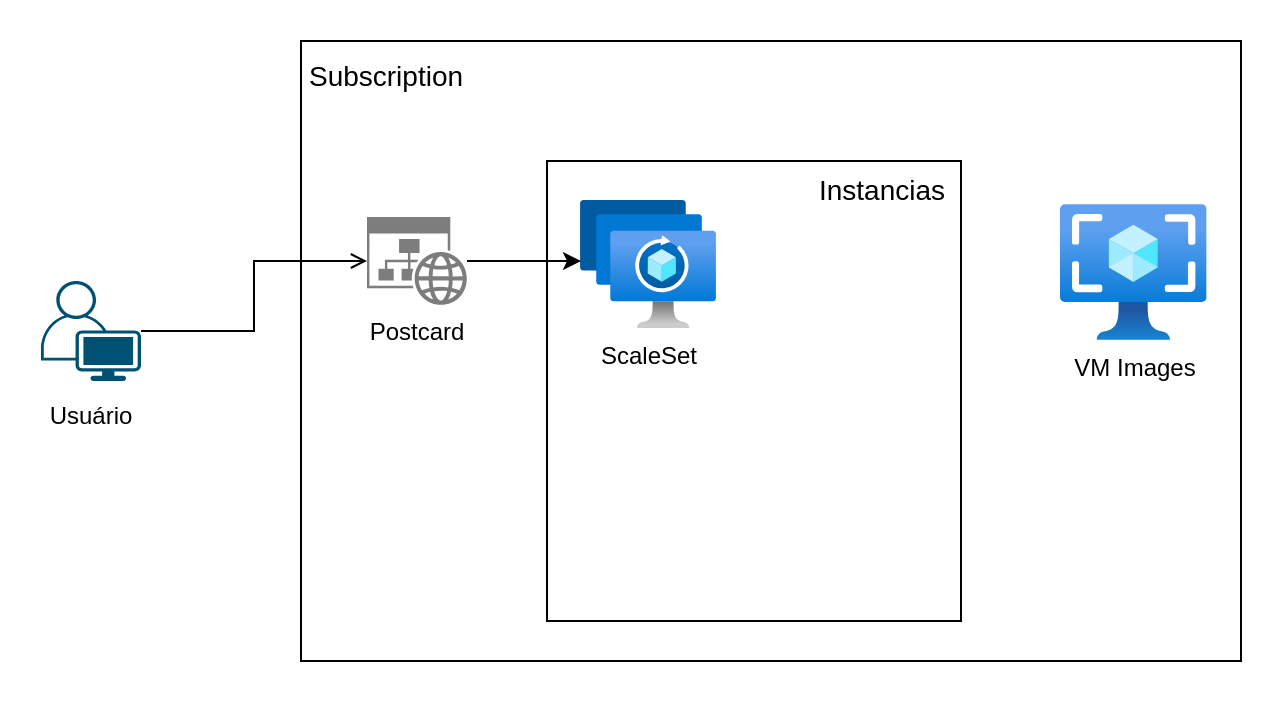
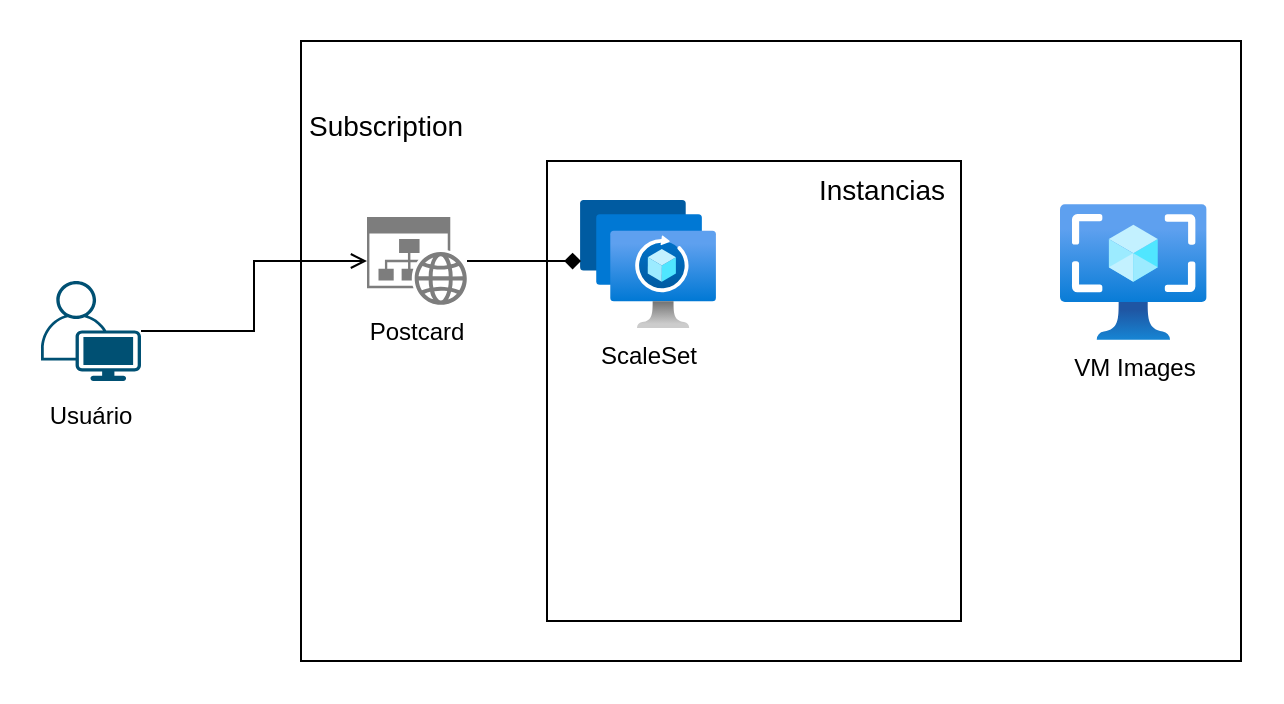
node "Subscription": moved (387, 77) -> (387, 127)
edge "Postcard" -> "ScaleSet": arrowhead classic -> diamond
